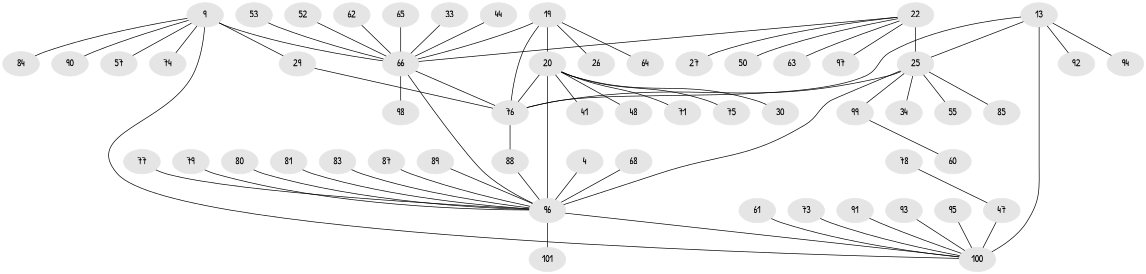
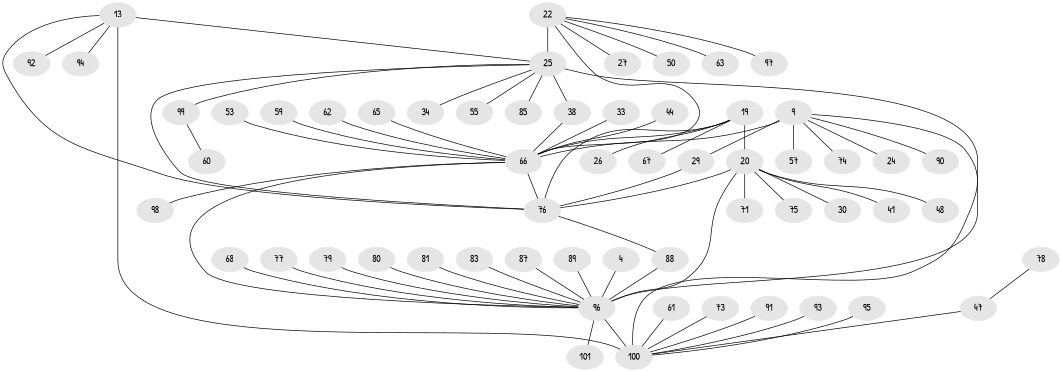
node "52": label "52" -> "59"
node "84": label "84" -> "24"
node "64": label "64" -> "67"
node "38": added
